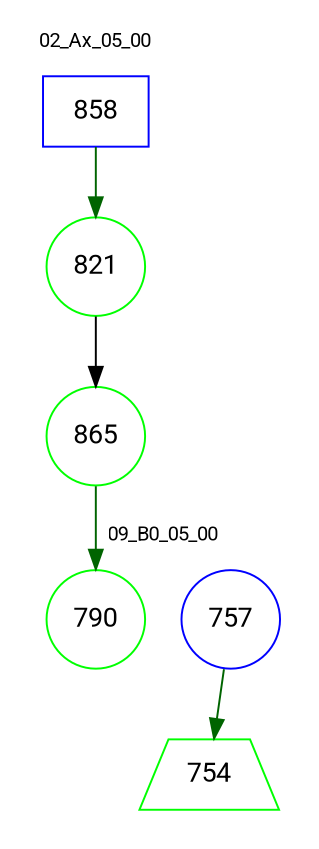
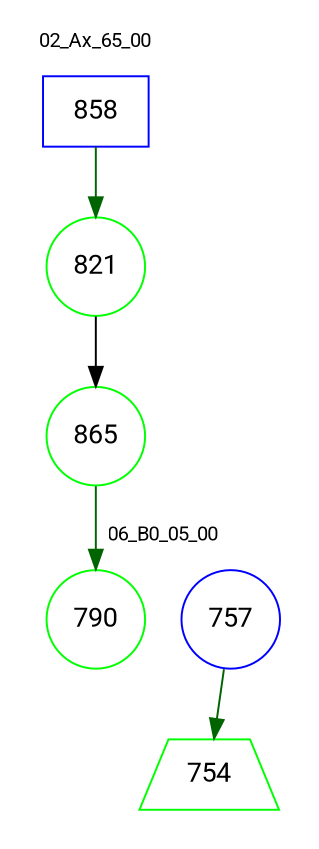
cluster "02_Ax_05_00": label "02_Ax_05_00" -> "02_Ax_65_00"
cluster "09_B0_05_00": label "09_B0_05_00" -> "06_B0_05_00"
